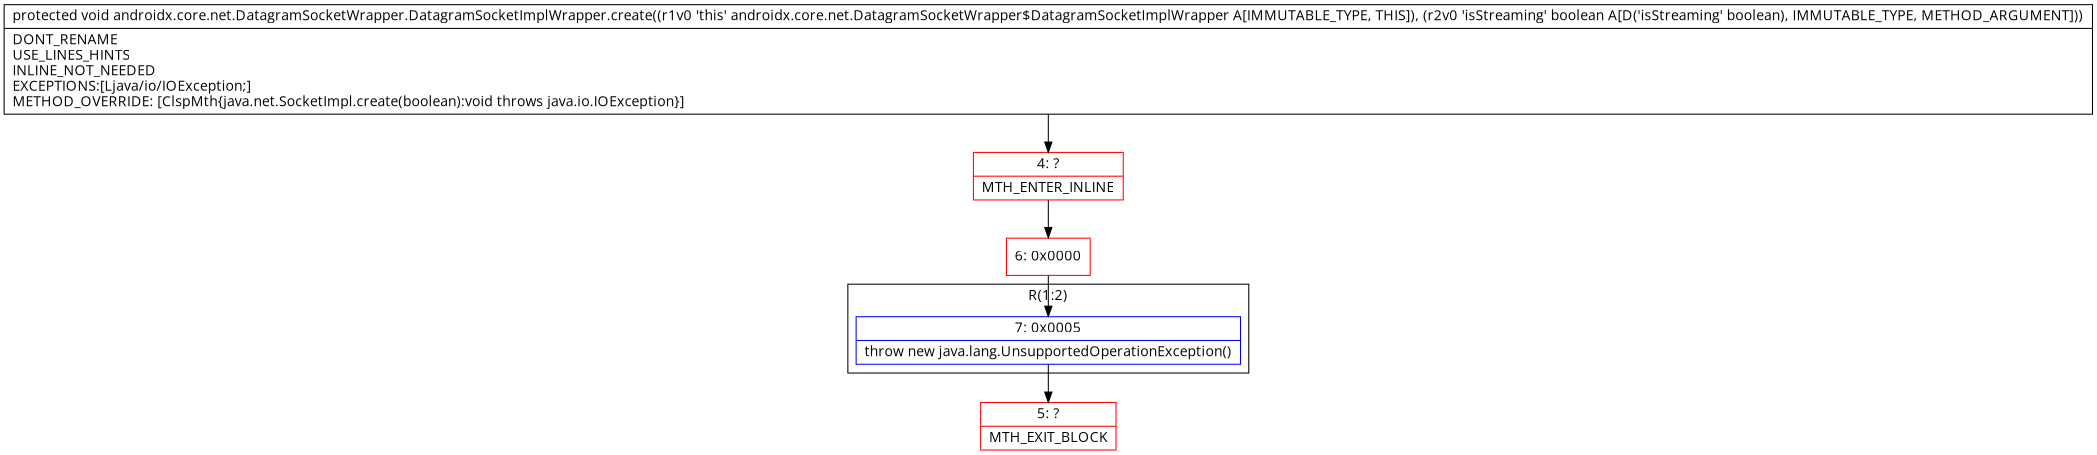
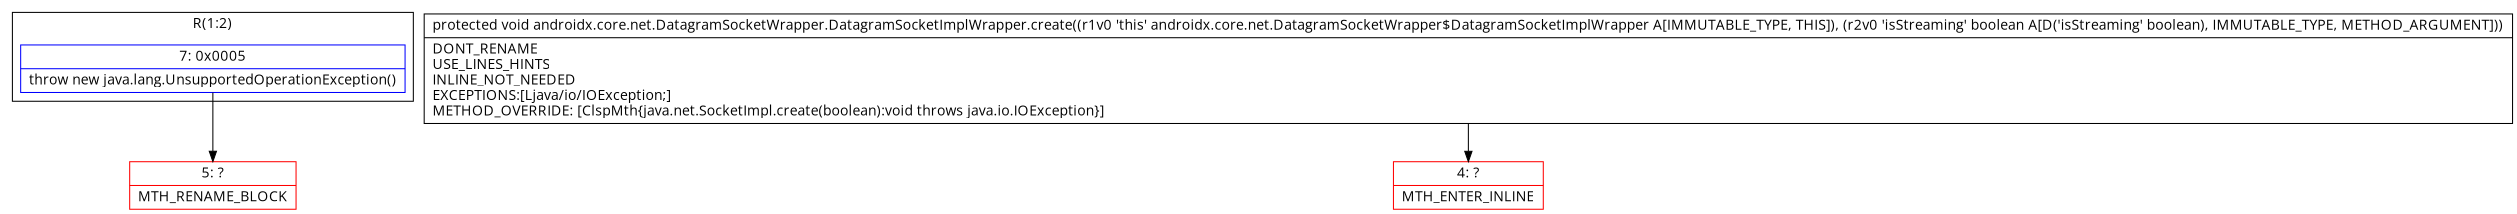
node "6: 0x0000": removed
node "5: ?": text "MTH_EXIT_BLOCK" -> "MTH_RENAME_BLOCK"
